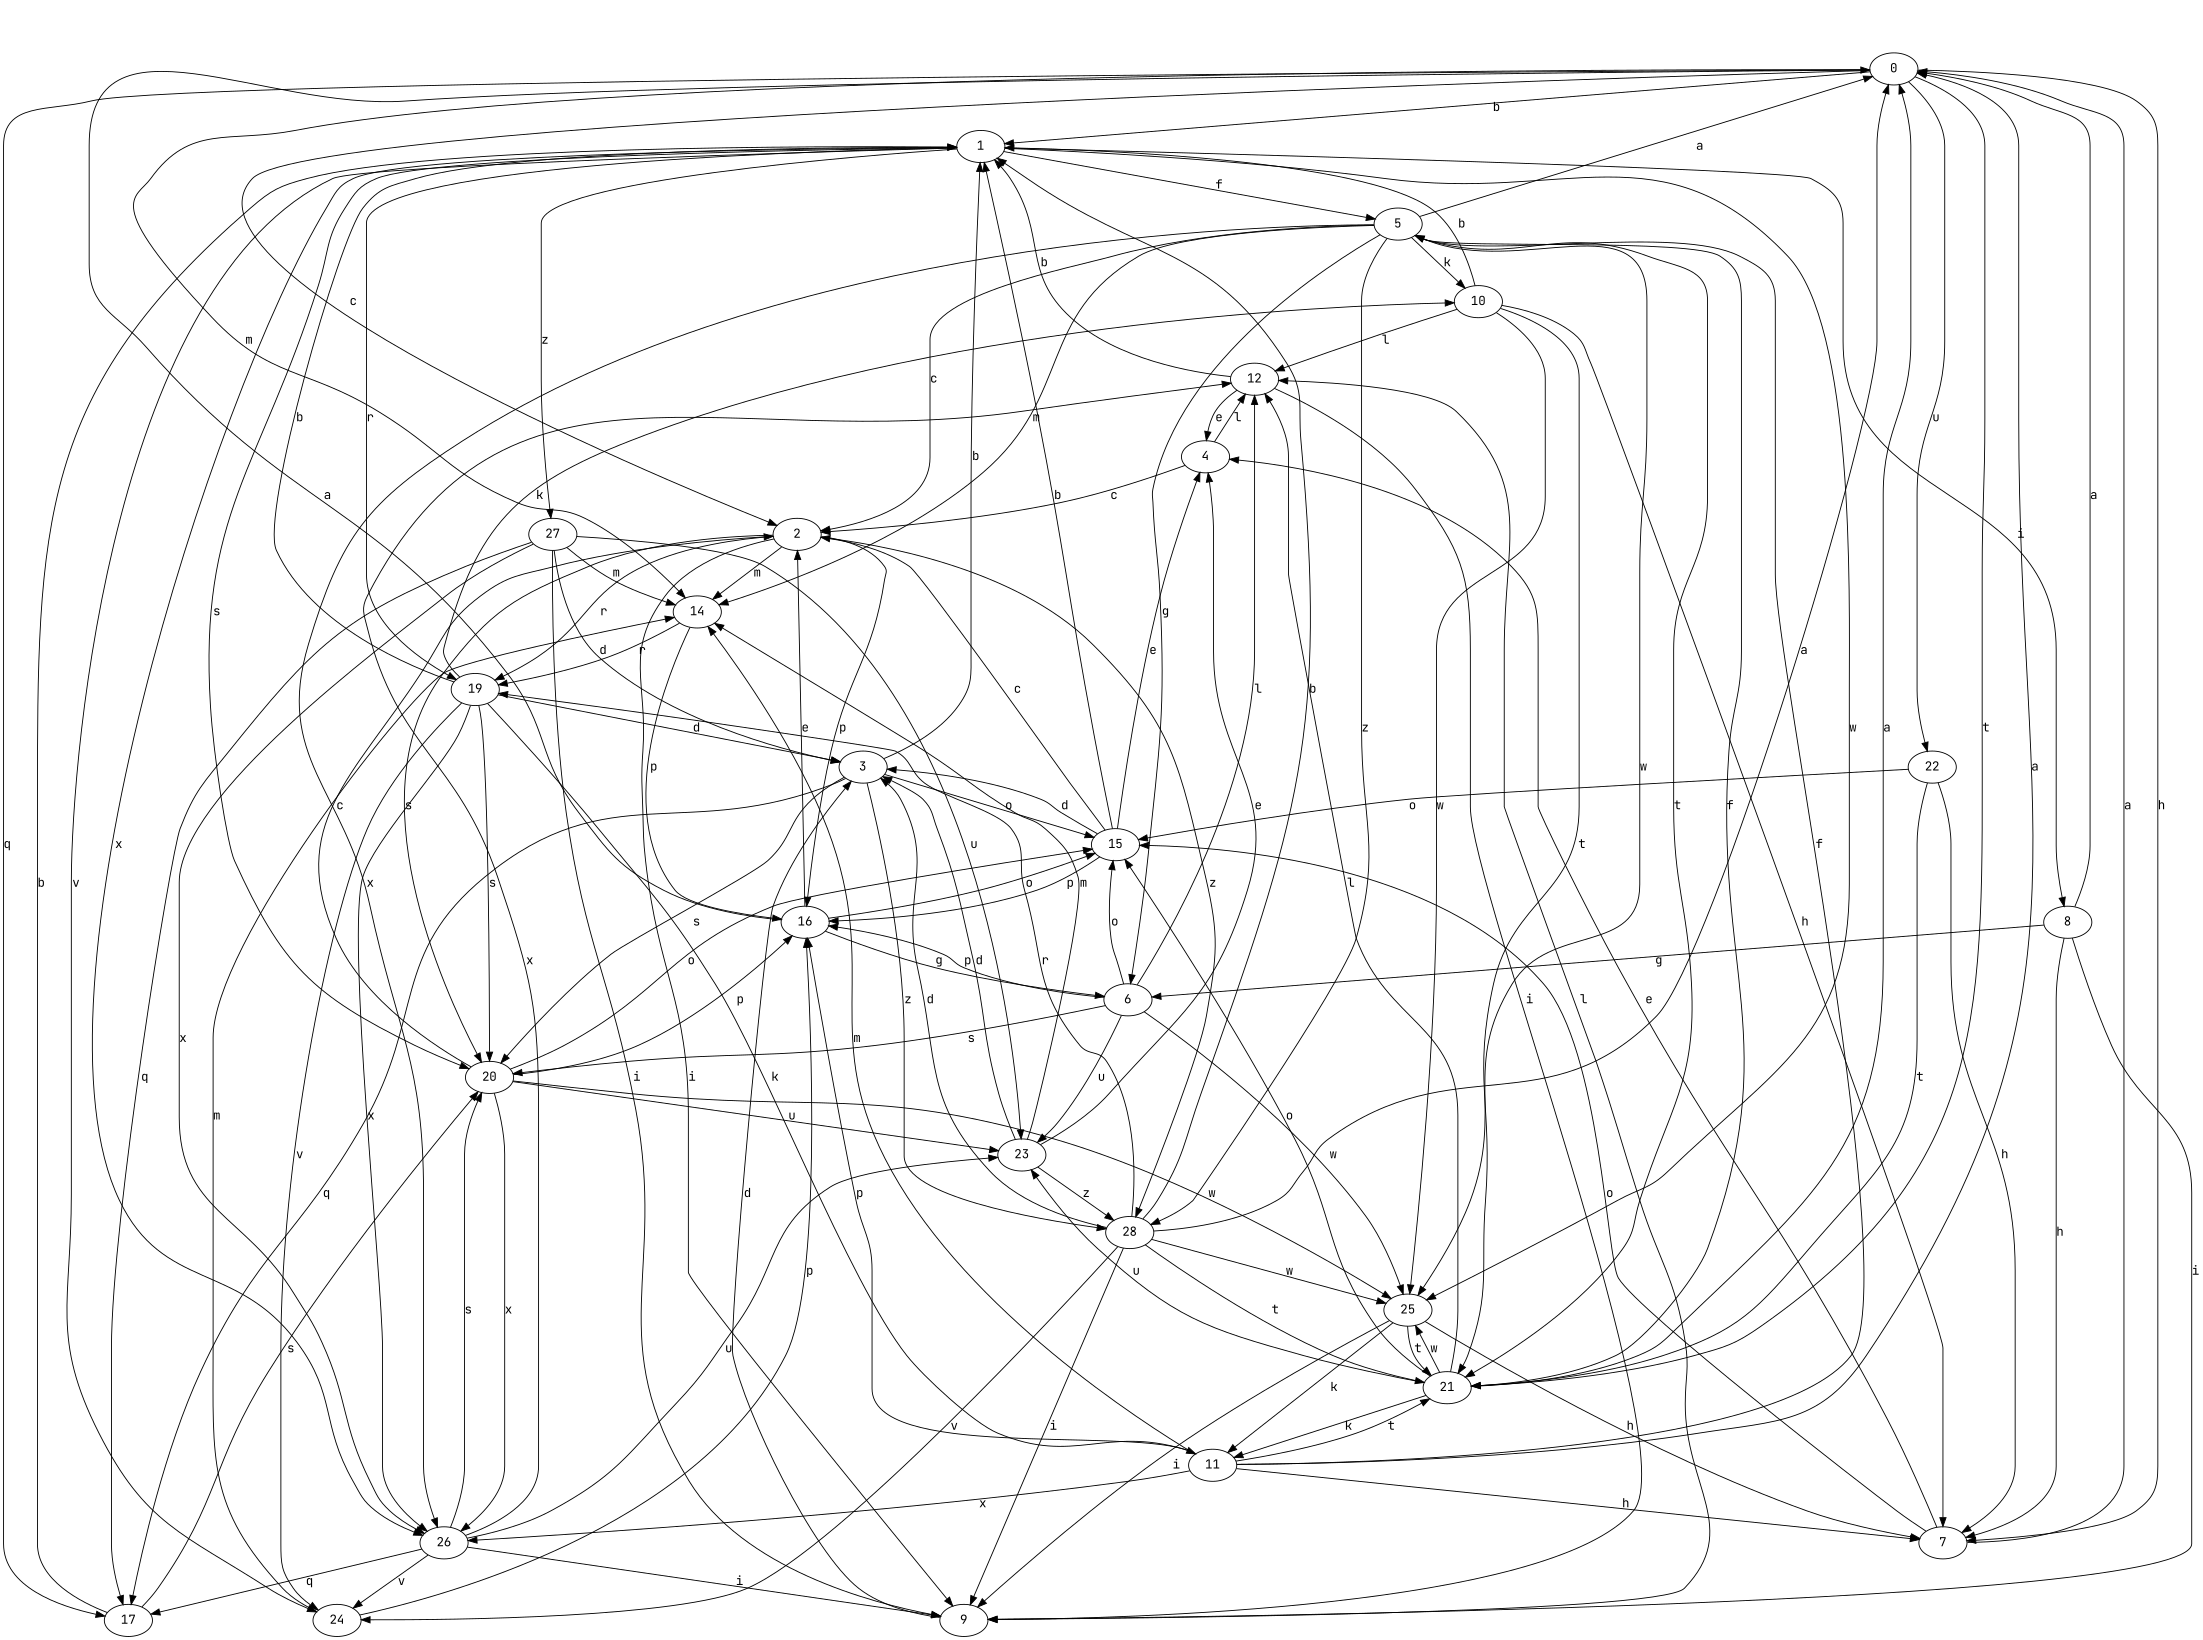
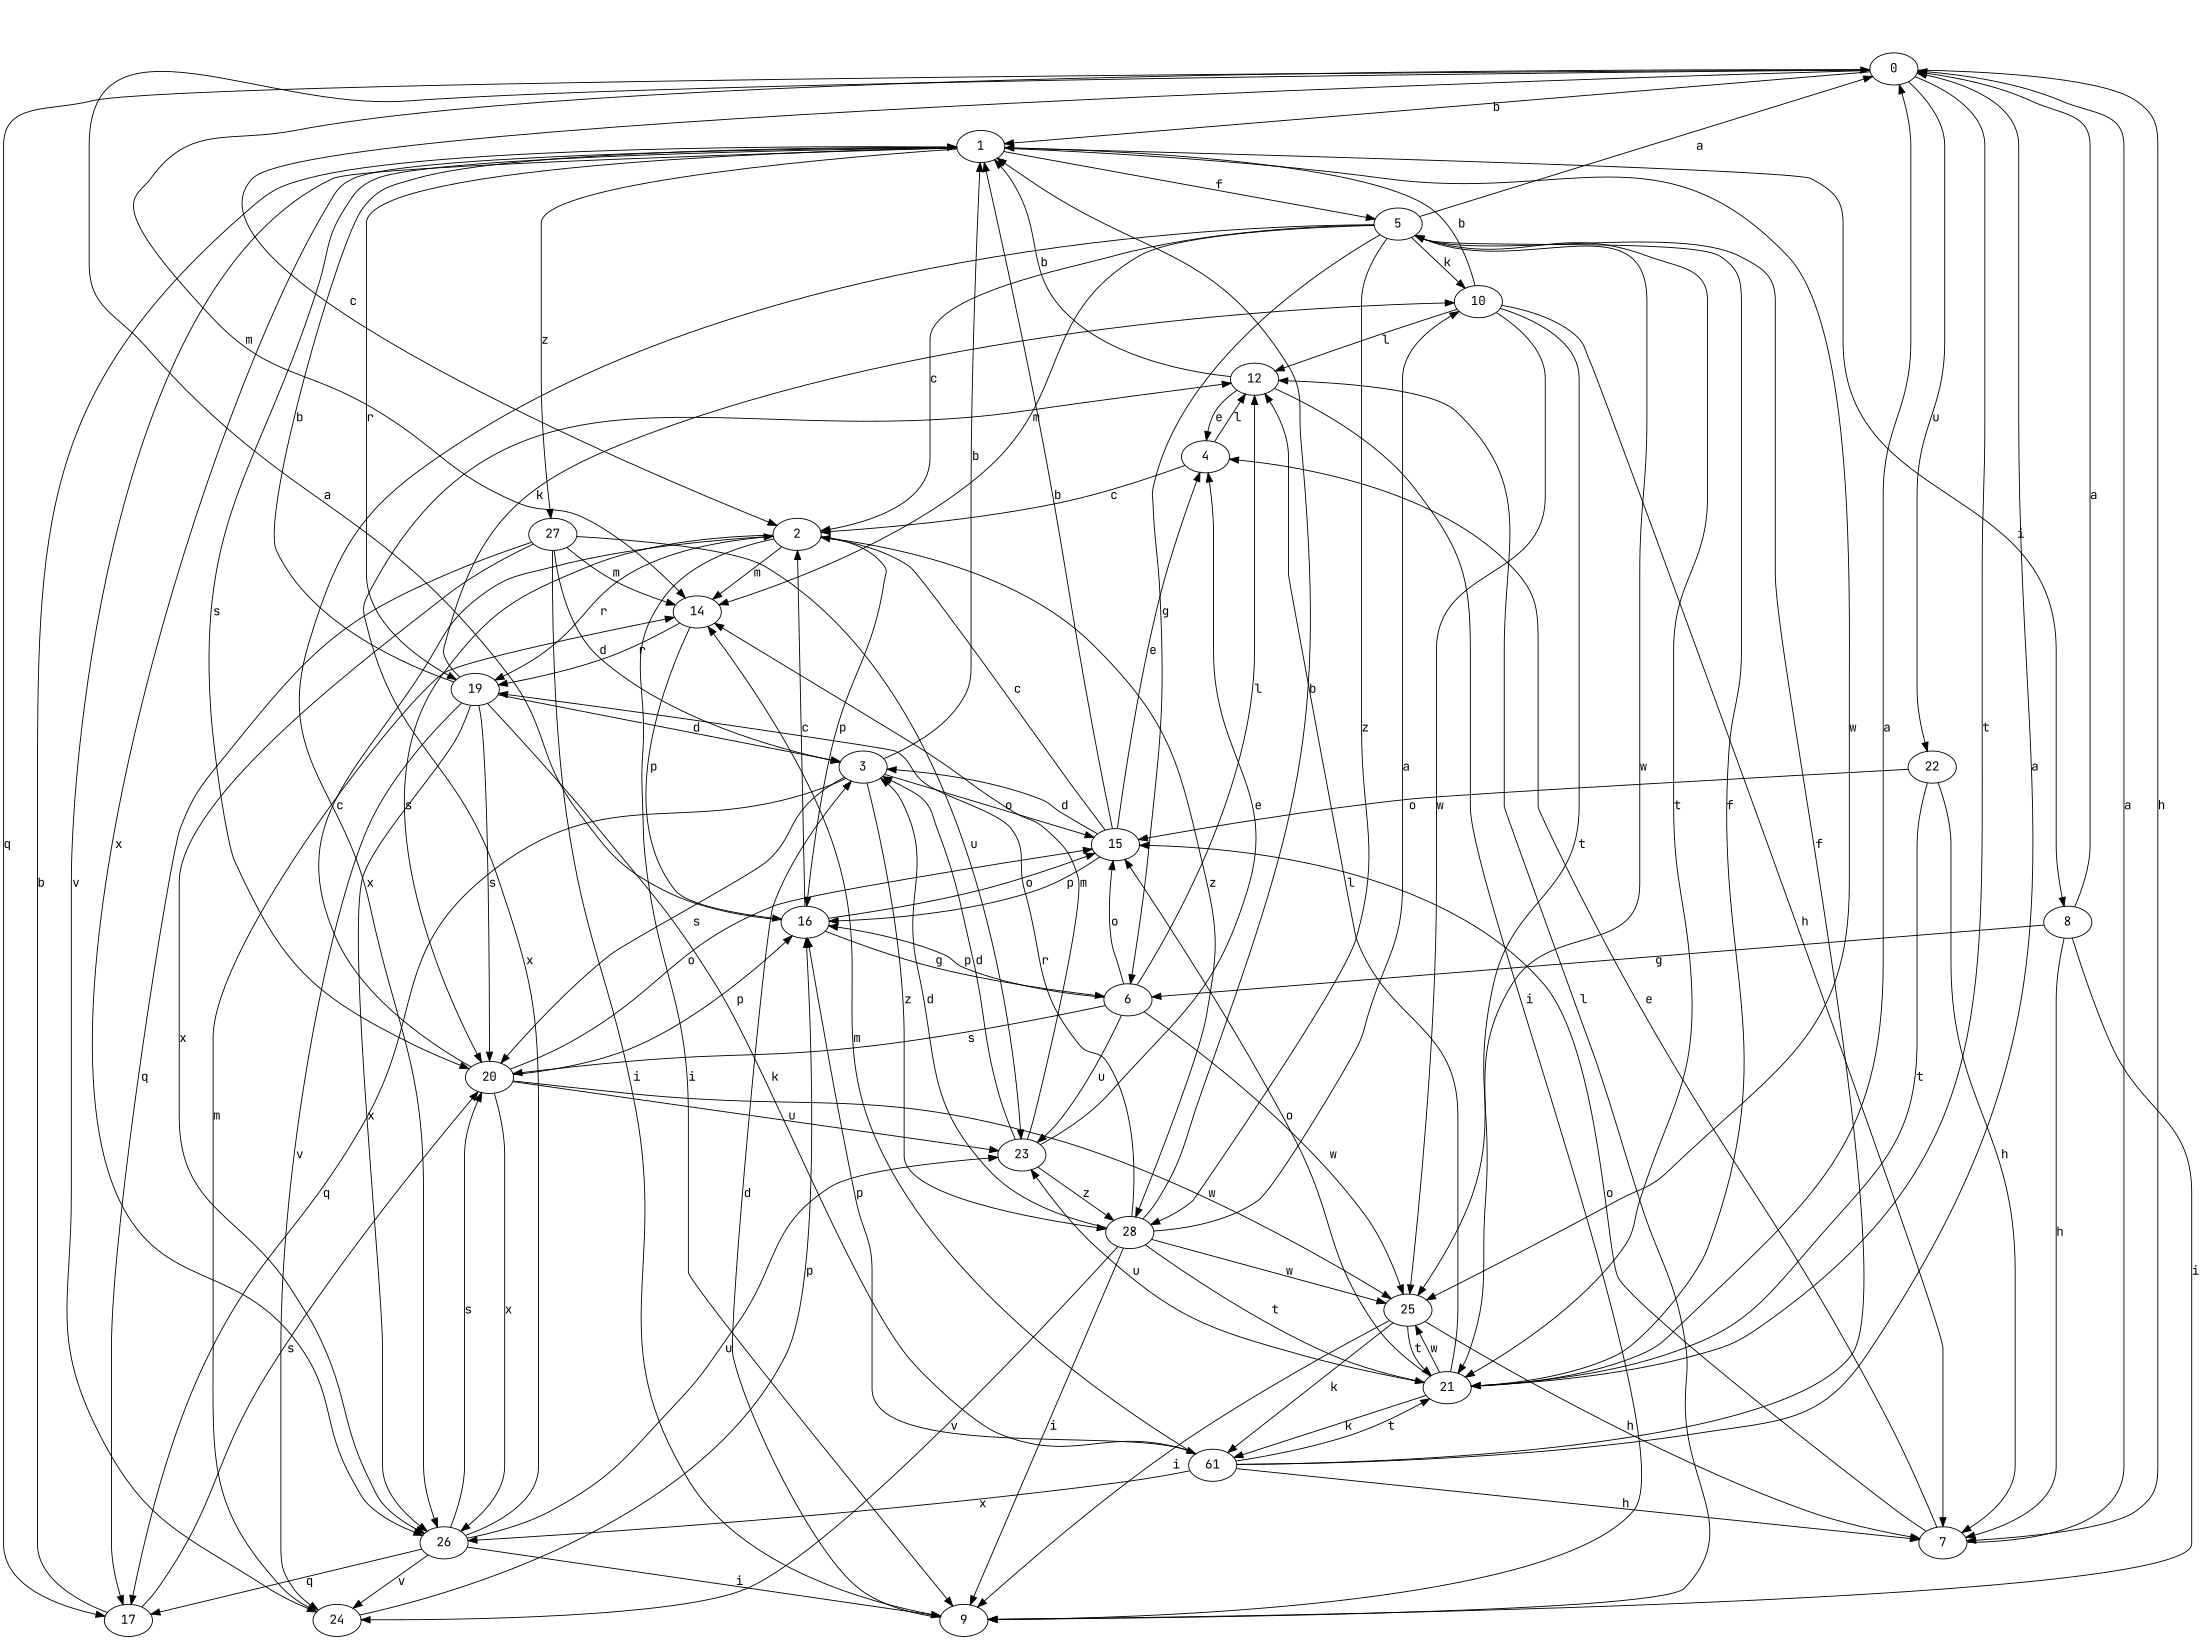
edge "16" -> "2": label "e" -> "c"
edge "28" -> "0": now "28" -> "10"
node "11": label "11" -> "61"
